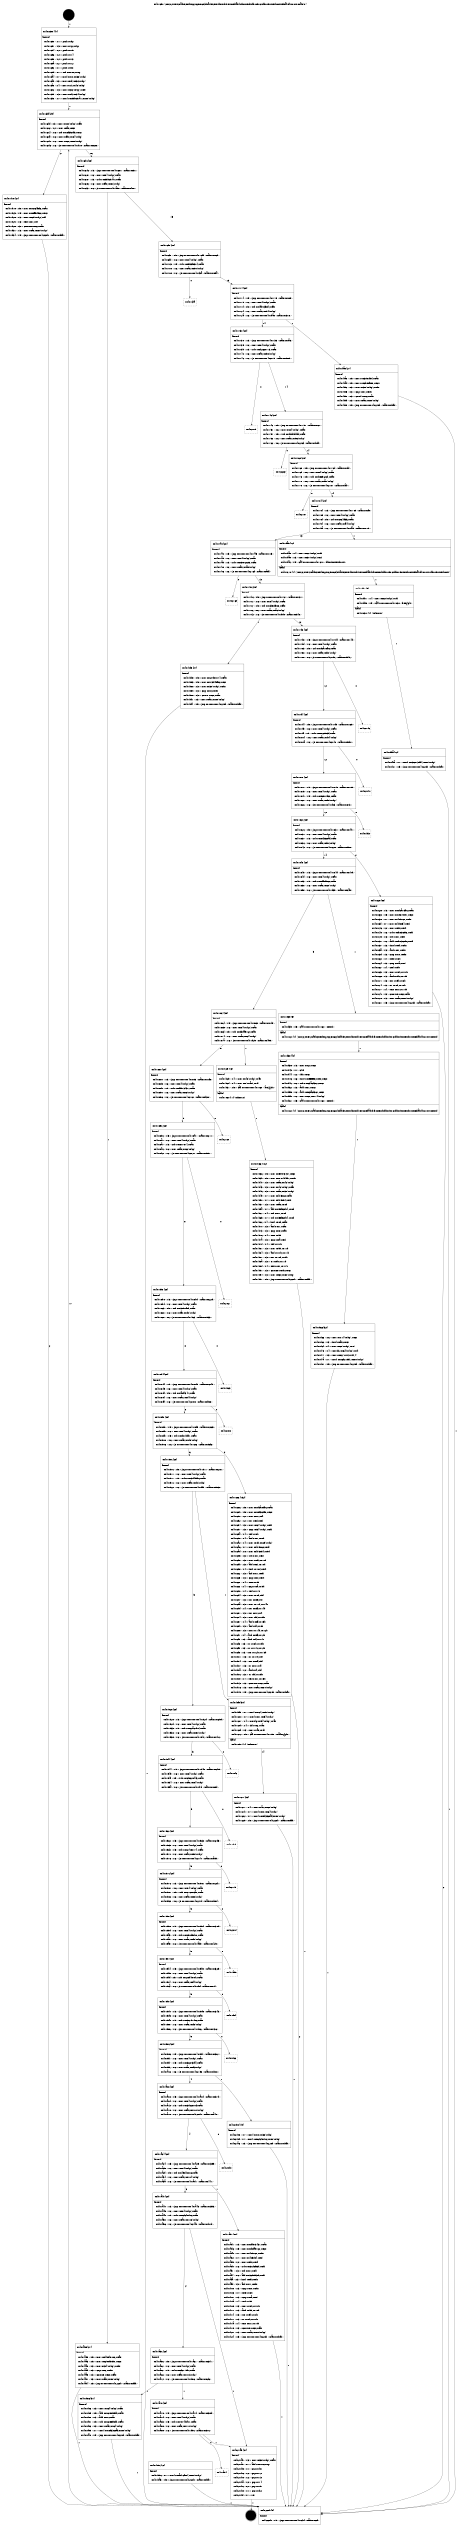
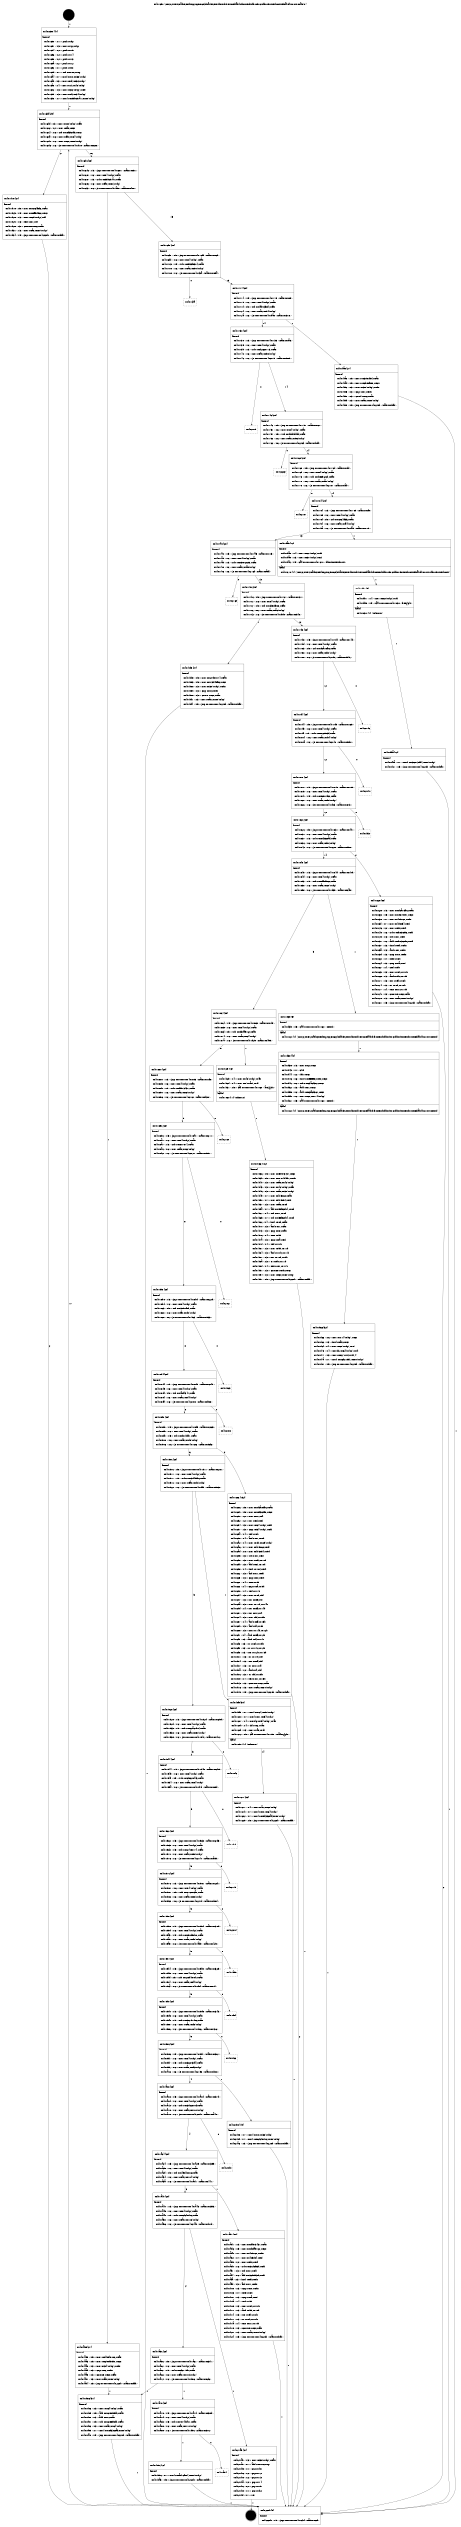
edge "0x401a78 [28]" -> "0x4021ab [21]": now "0x401a78 [28]" -> "0x401b9c [12]"
edge "0x401a9e [27]" -> "0x40228b [5]": now "0x401a9e [27]" -> "0x401d86 [31]"
